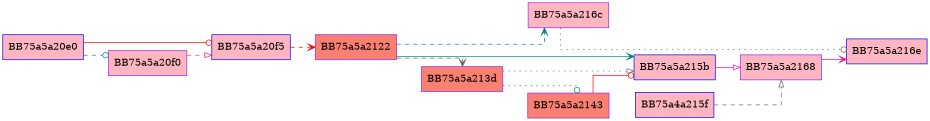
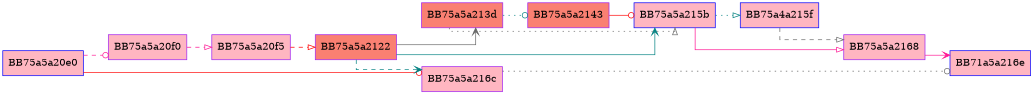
edge "BB75a5a215b" -> "BB75a4a215f": added
edge "BB75a5a20e0" -> "BB75a5a20f5": now "BB75a5a20e0" -> "BB75a5a216c"
node "BB75a5a20f5": color blue -> purple
edge "BB75a5a20f5" -> "BB75a5a2122": arrowhead vee -> onormal
node "BB75a5a216e": label "BB75a5a216e" -> "BB71a5a216e"
edge "BB75a5a20e0" -> "BB75a5a20f0": color teal -> deeppink
edge "BB75a5a2122" -> "BB75a5a213d": style dashed -> solid
